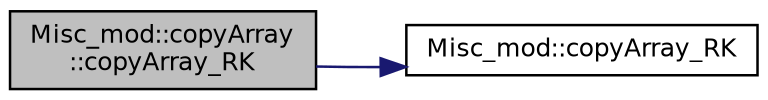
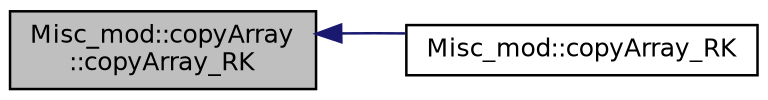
edge "Misc_mod::copyArray ::copyArray_RK" -> "Misc_mod::copyArray_RK": reversed
